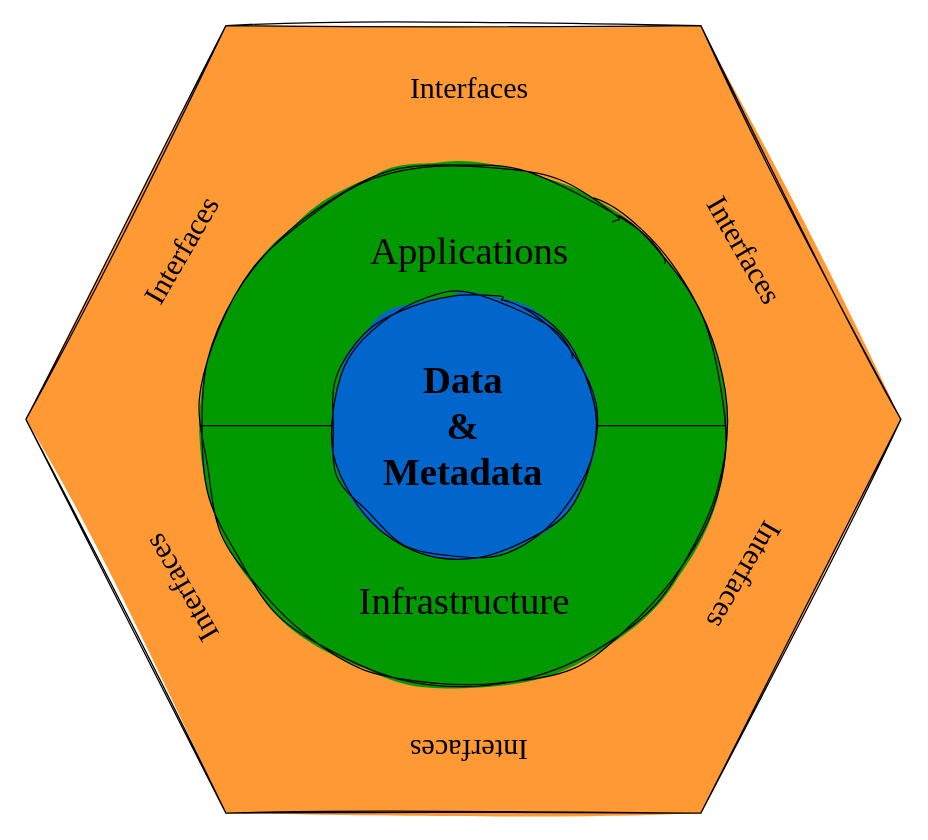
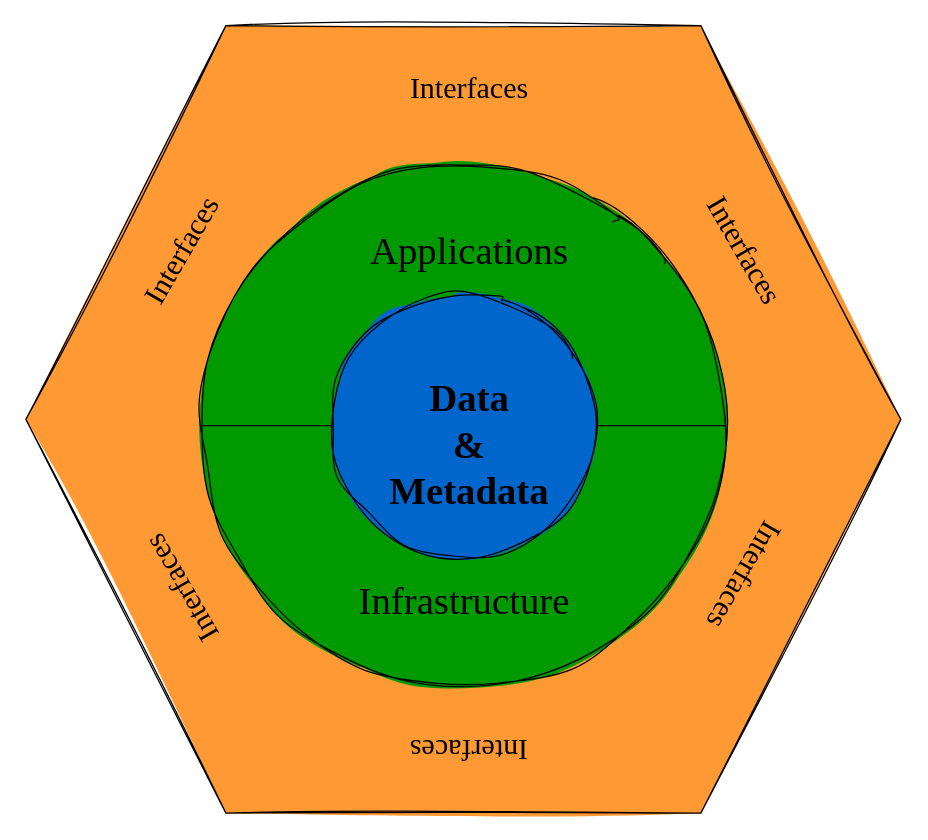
node "Data & Metadata": moved (463, 426) -> (469, 444)
